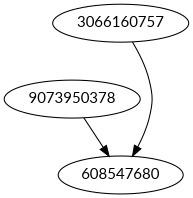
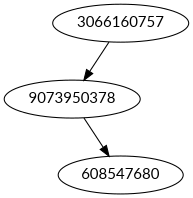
edge "3066160757" -> "608547680": now "3066160757" -> "9073950378"
